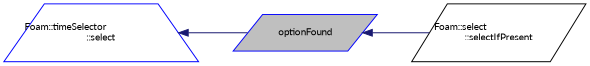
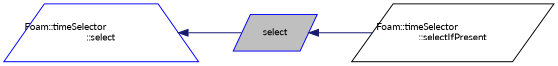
node "optionFound": label "optionFound" -> "select"
node "Foam::select ::selectIfPresent": label "Foam::select ::selectIfPresent" -> "Foam::timeSelector ::selectIfPresent"
